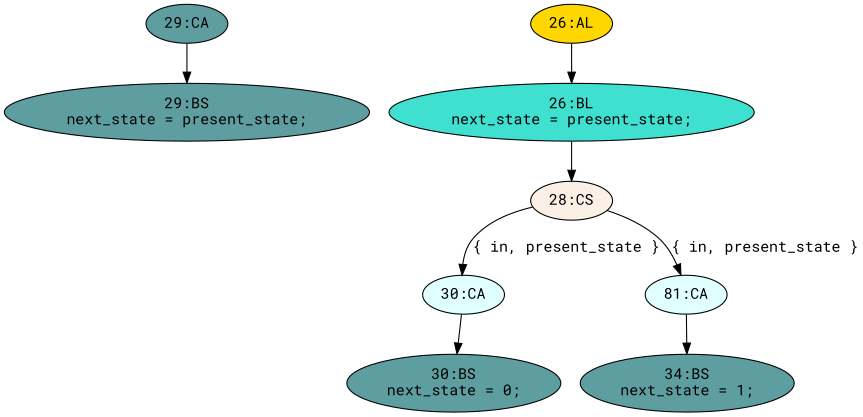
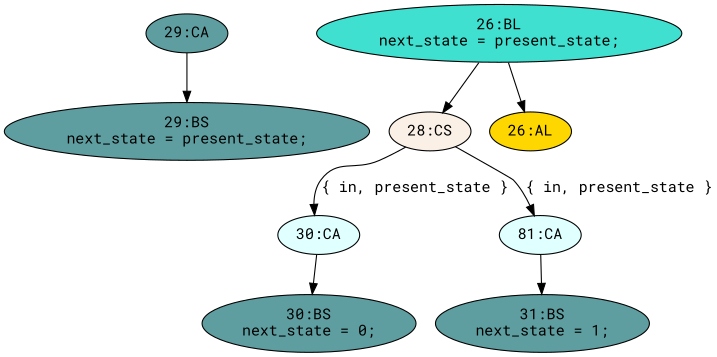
edge "26:AL" -> "26:BL next_state = present_state;": reversed
node "34:BS next_state = 1;": label "34:BS next_state = 1;" -> "31:BS next_state = 1;"
